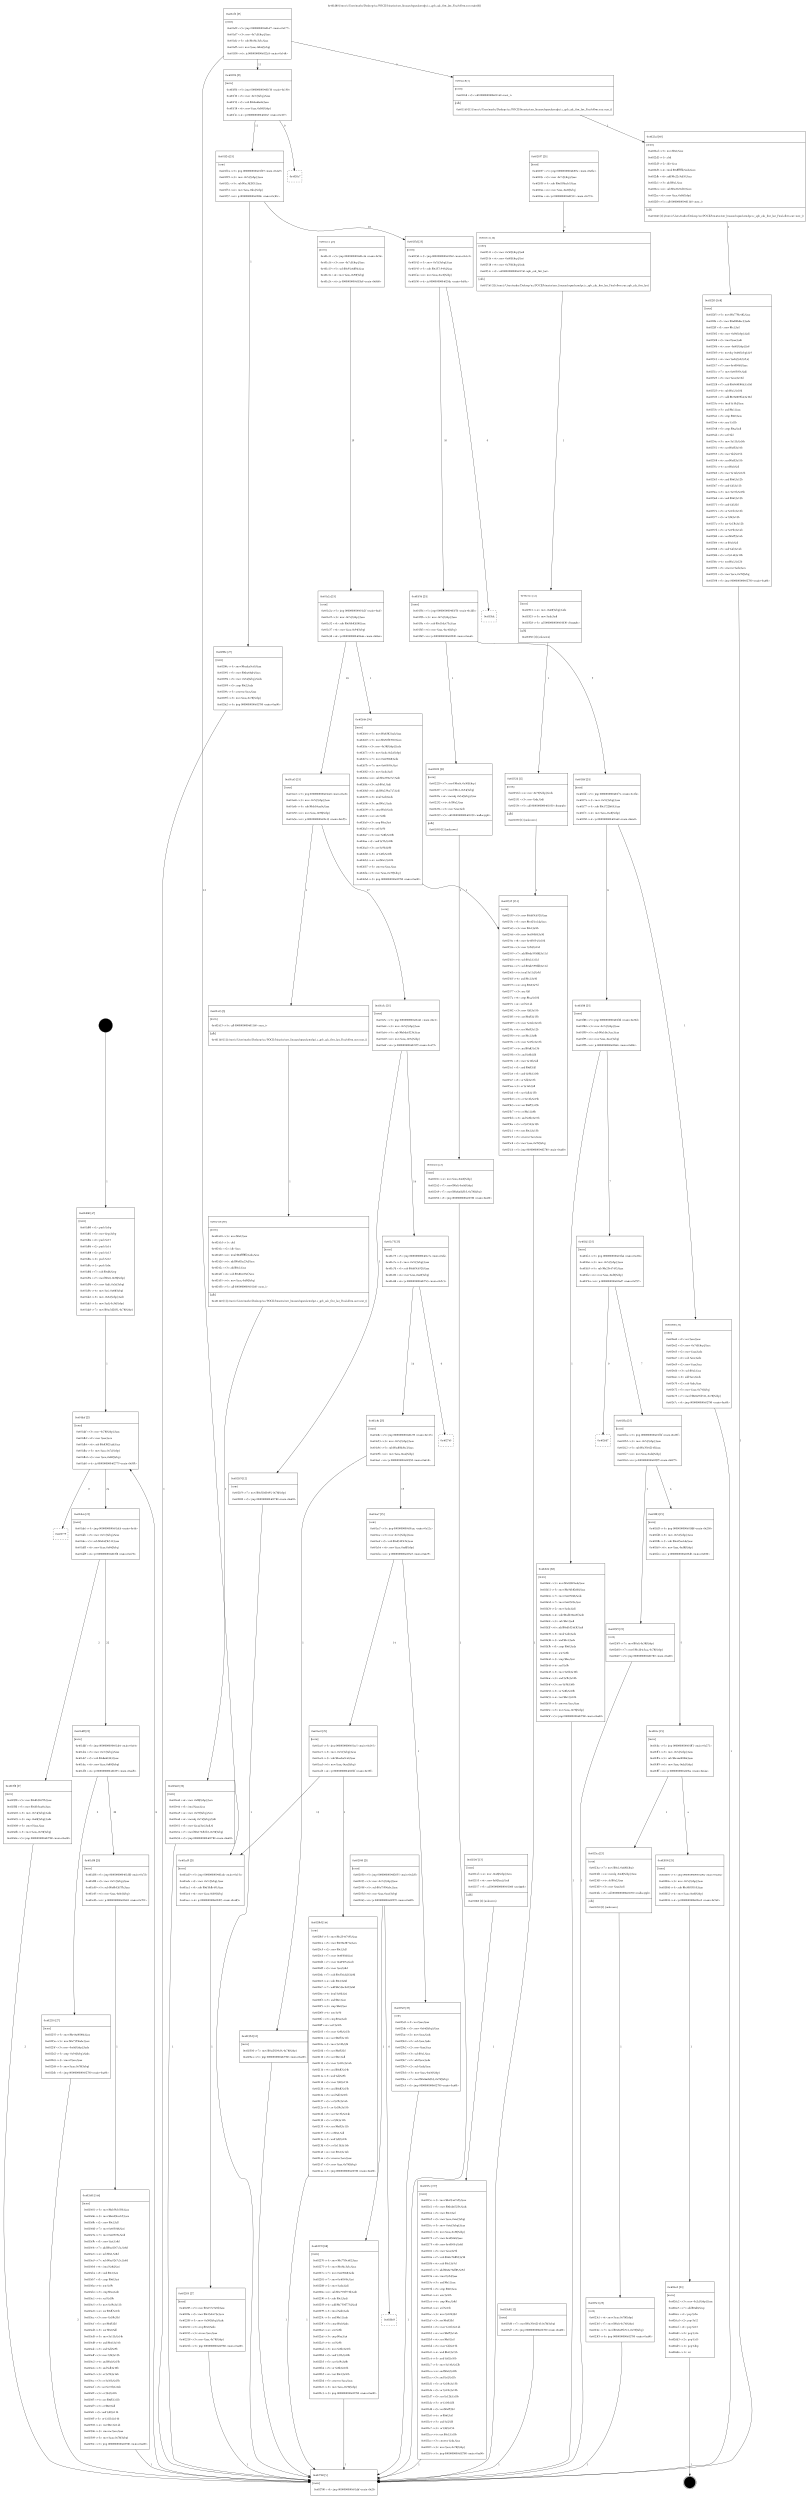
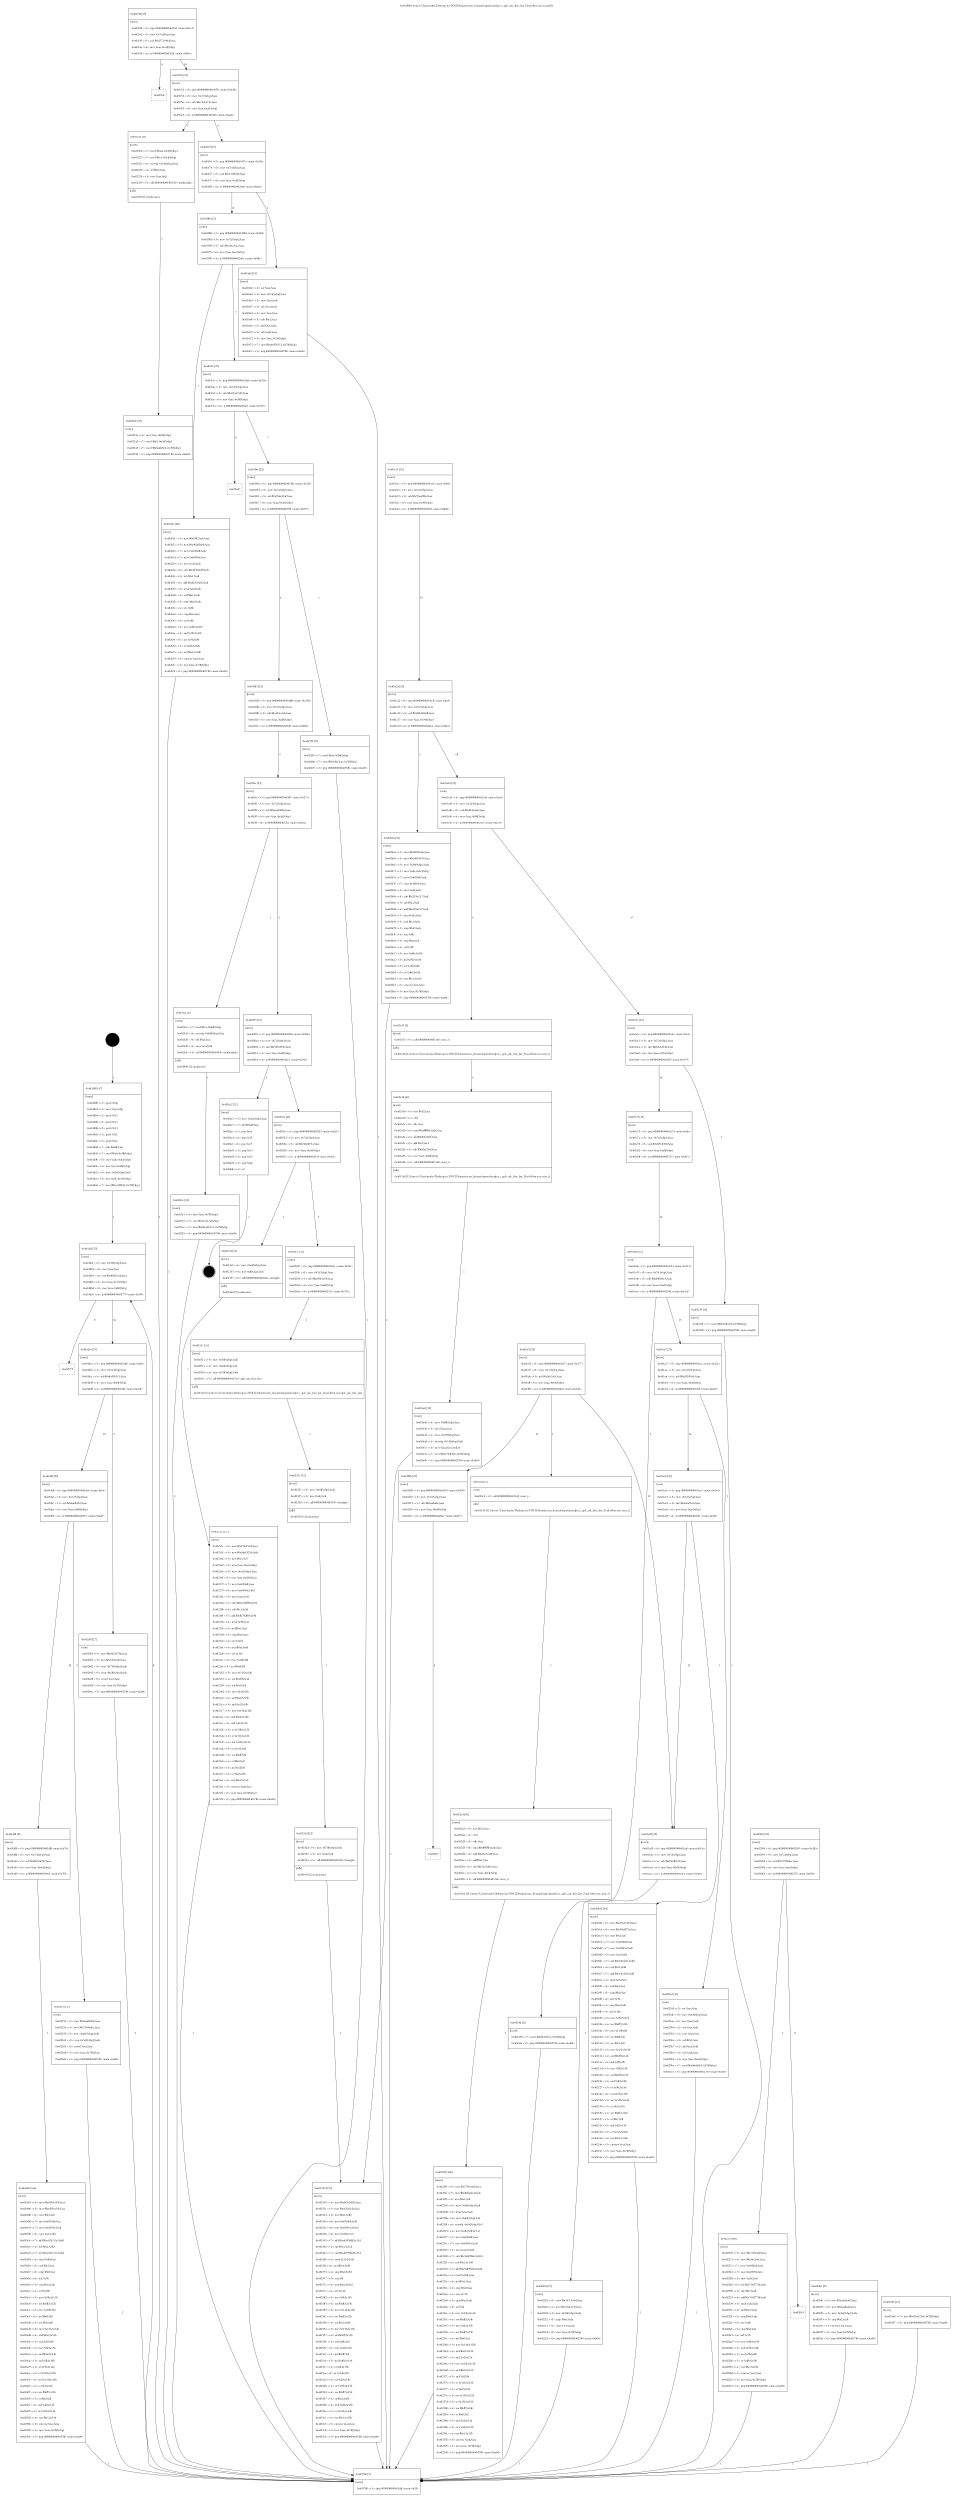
node "0x401f24 [25]": removed
node "0x40201e [25]": added
node "0x402745": removed
